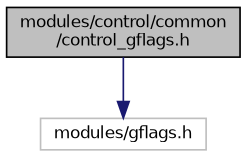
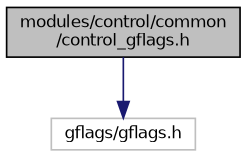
node "modules/gflags.h": label "modules/gflags.h" -> "gflags/gflags.h"
